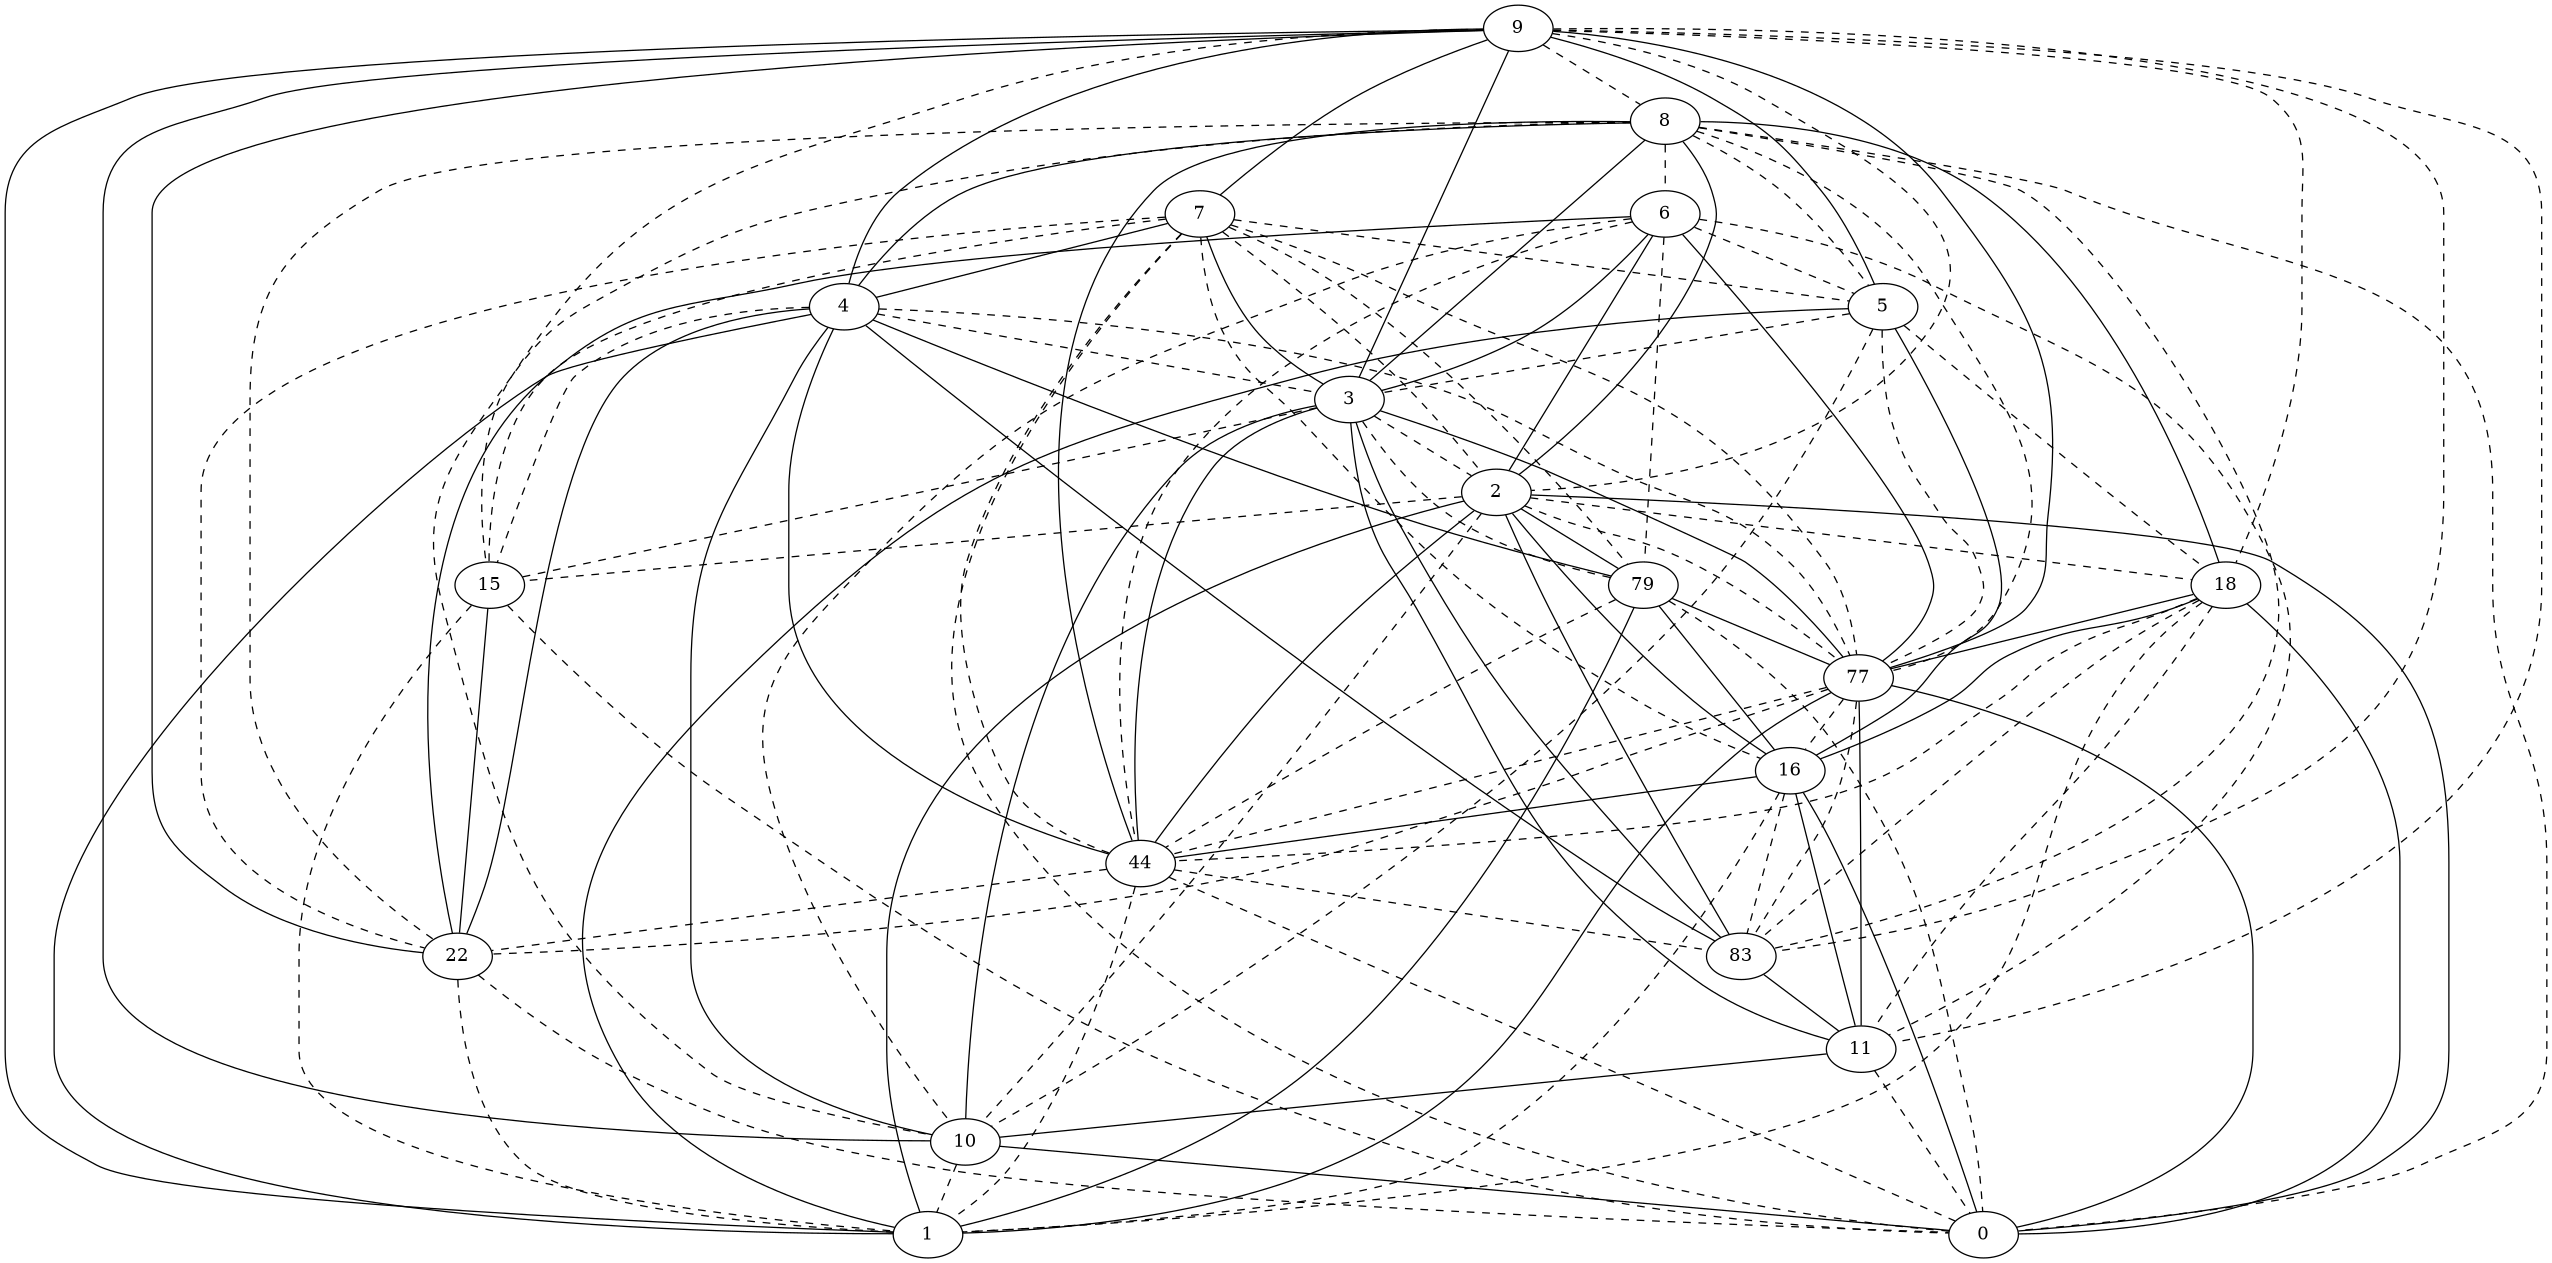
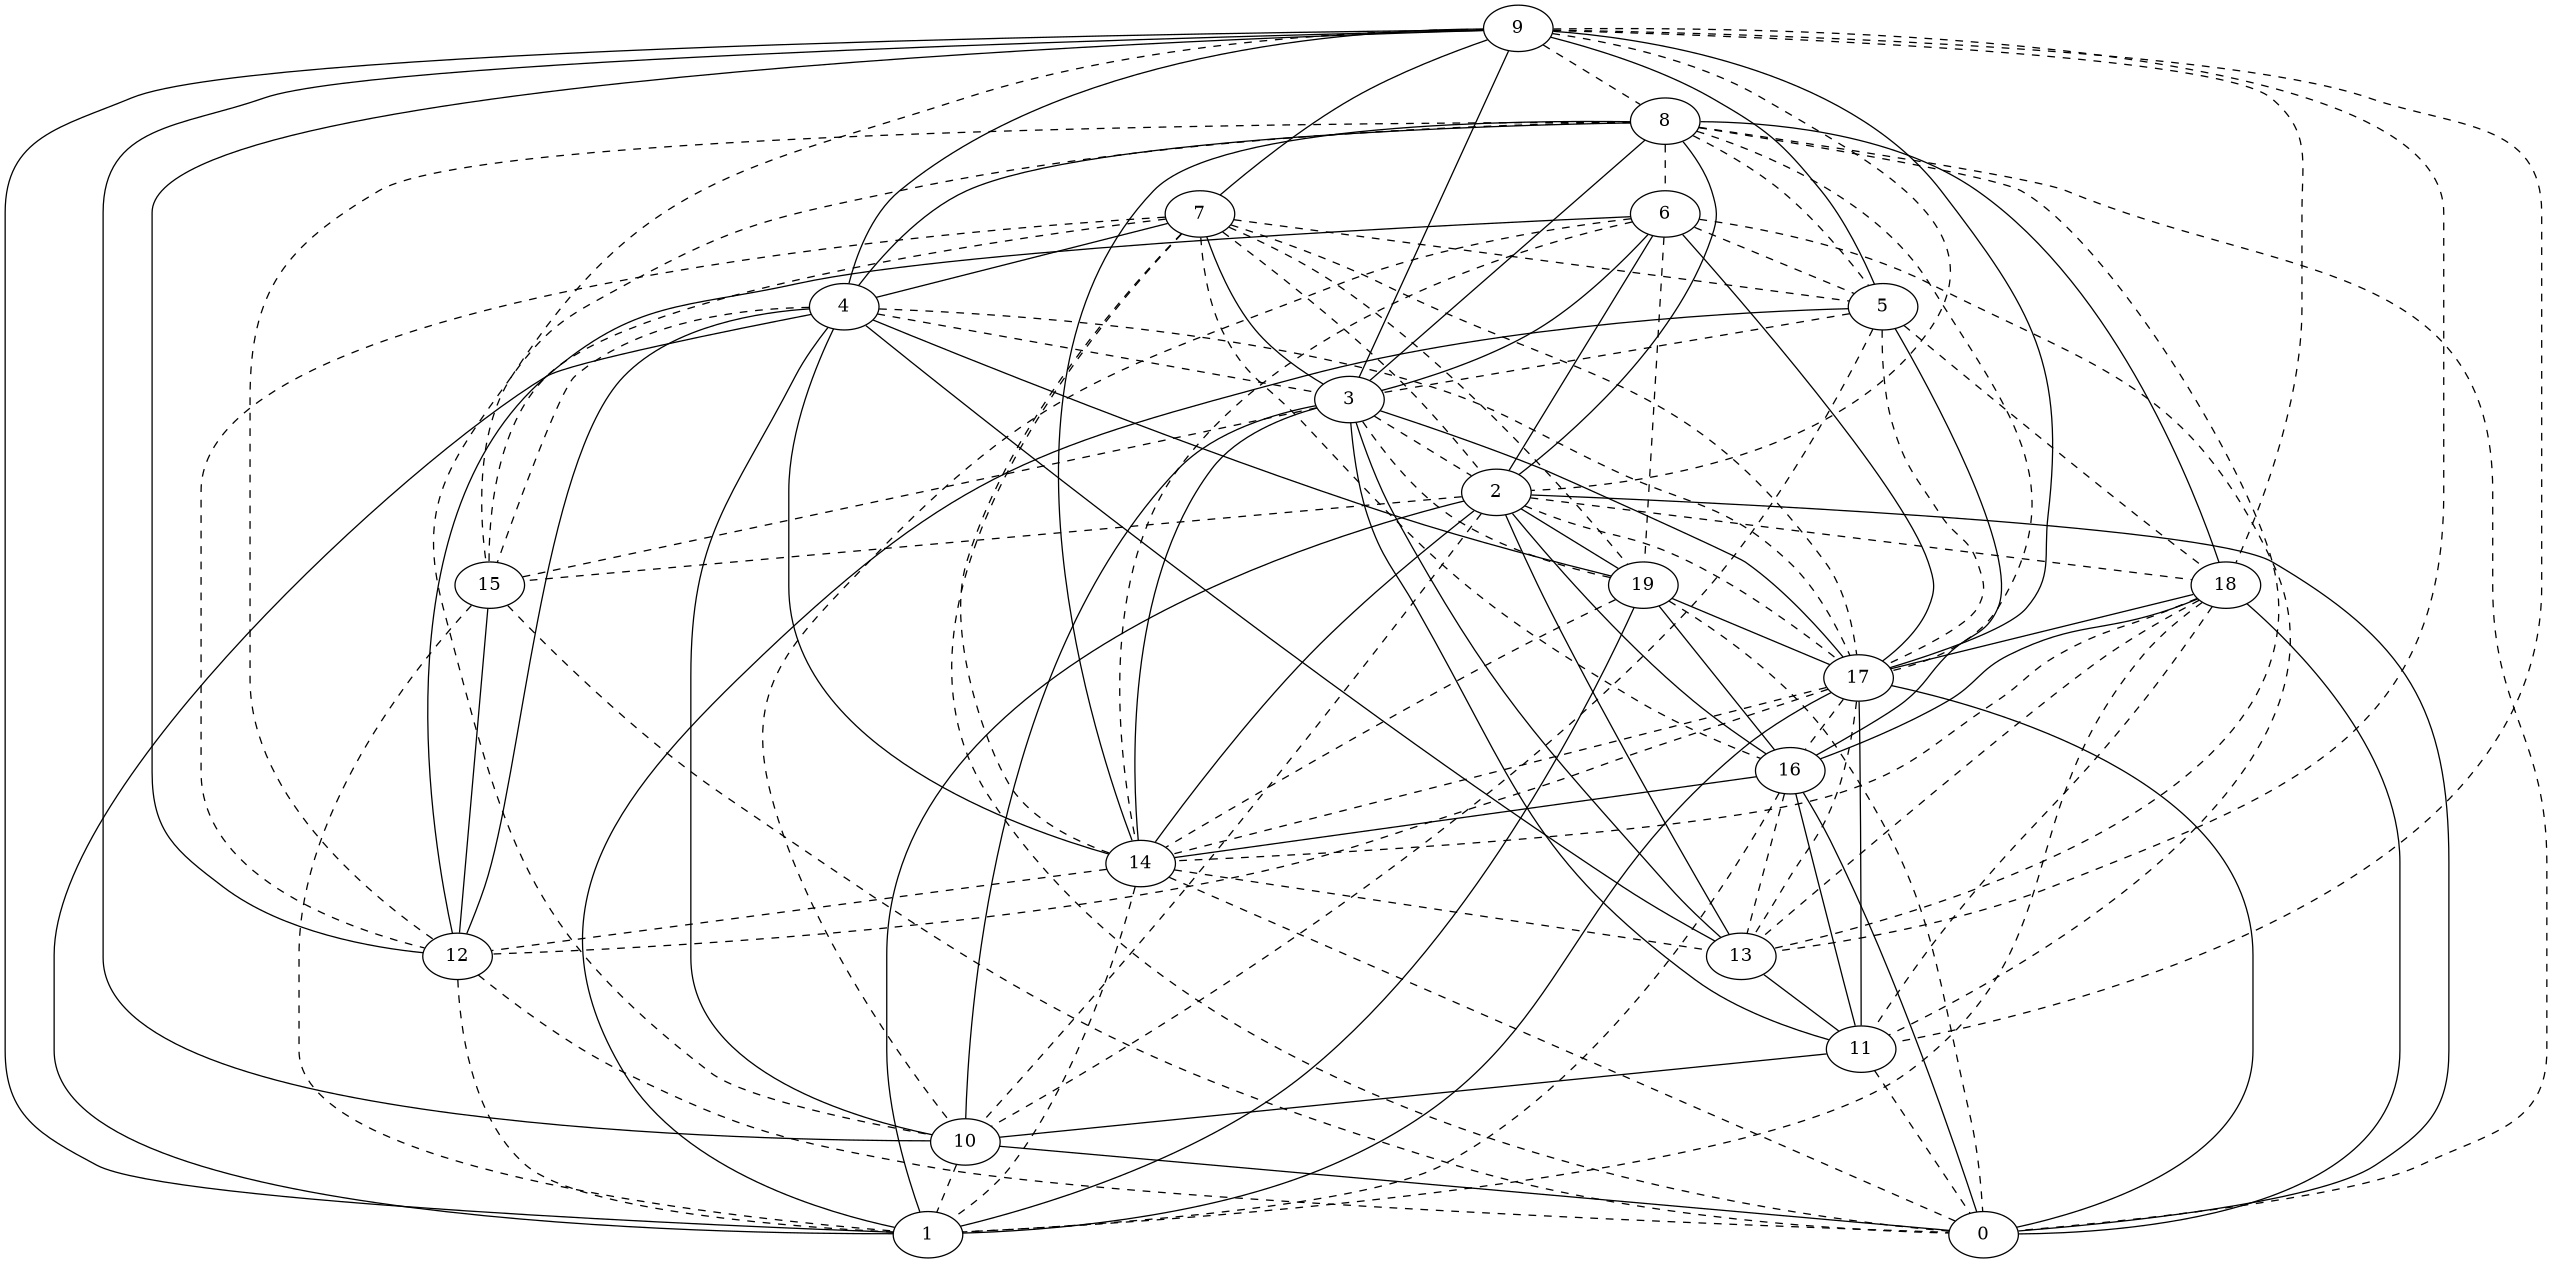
node "79": label "79" -> "19"
node "77": label "77" -> "17"
node "44": label "44" -> "14"
node "22": label "22" -> "12"
node "83": label "83" -> "13"
